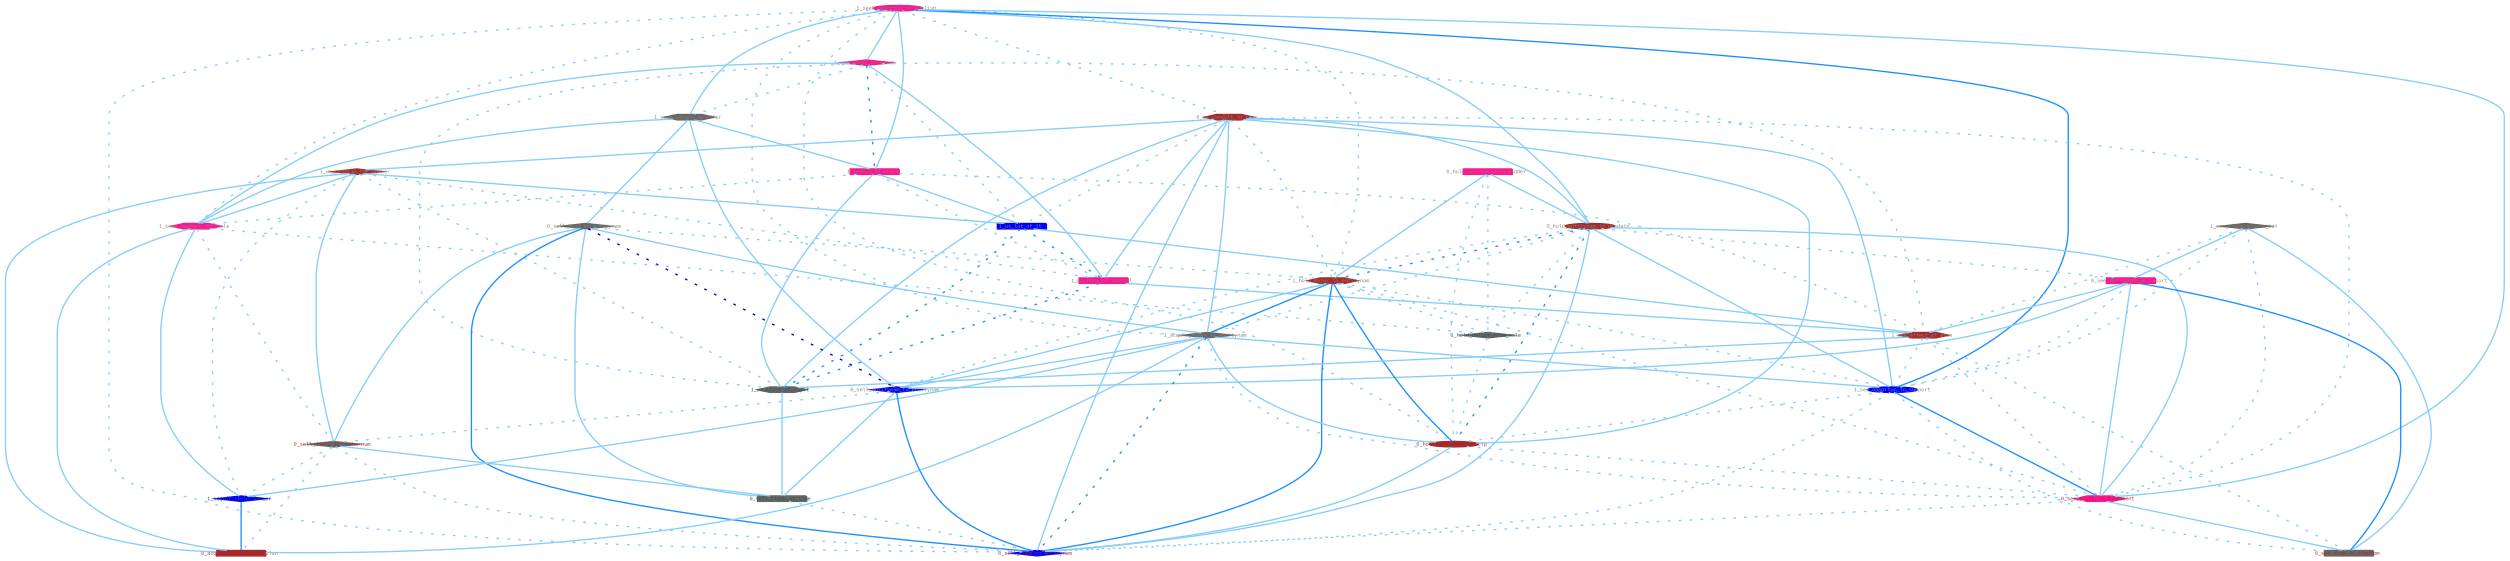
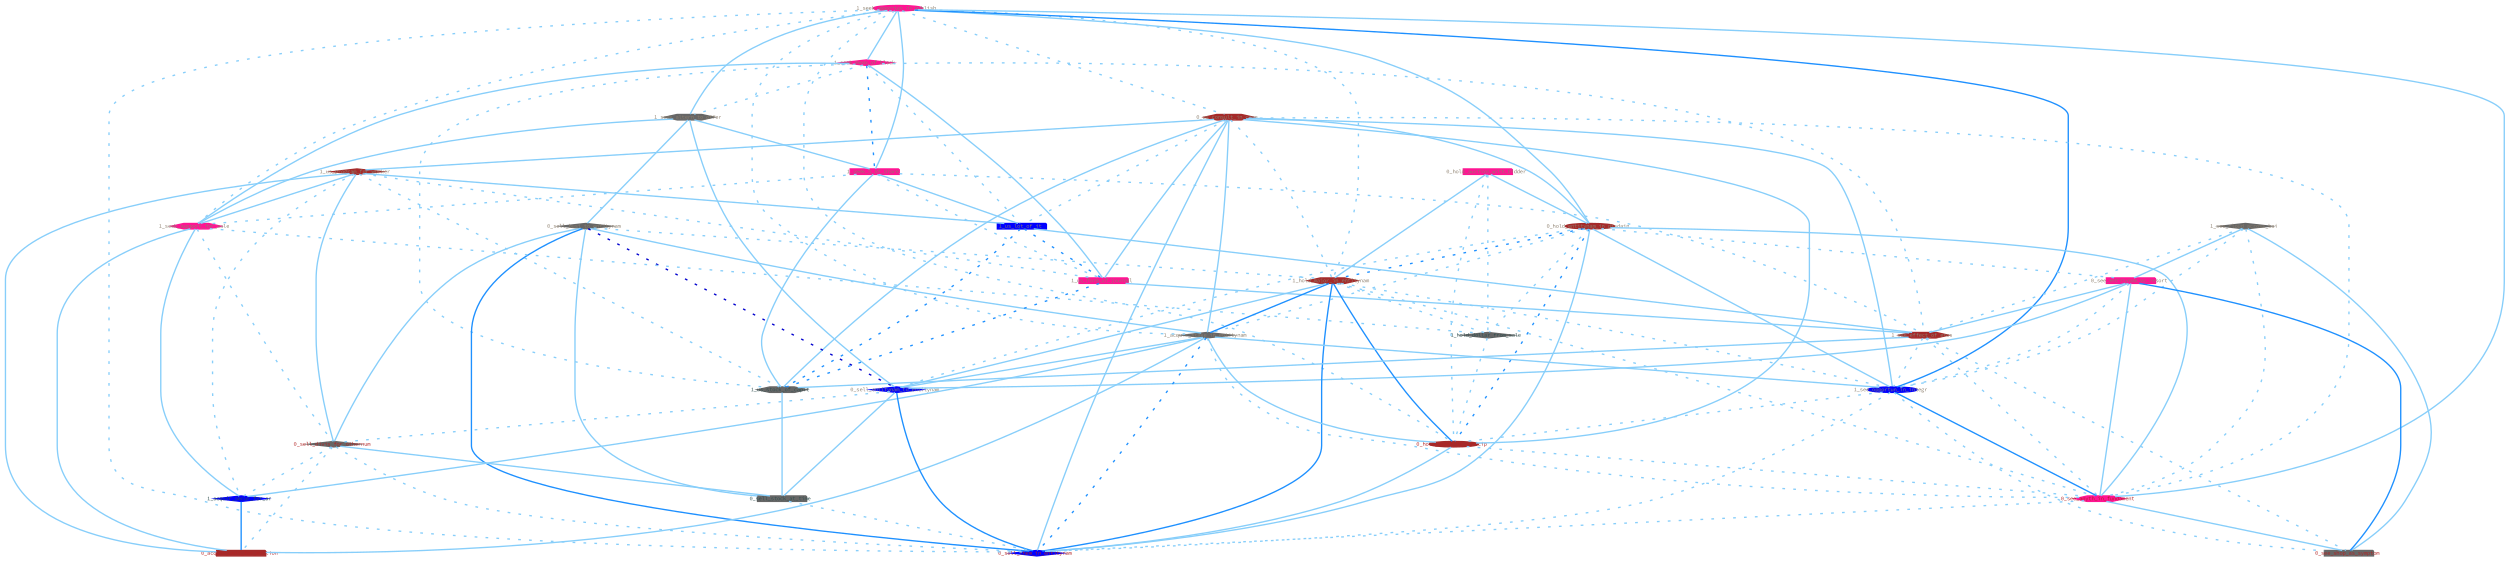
node "1_see_opportun_in_support": label "1_see_opportun_in_support" -> "1_see_opportun_in_integr"
